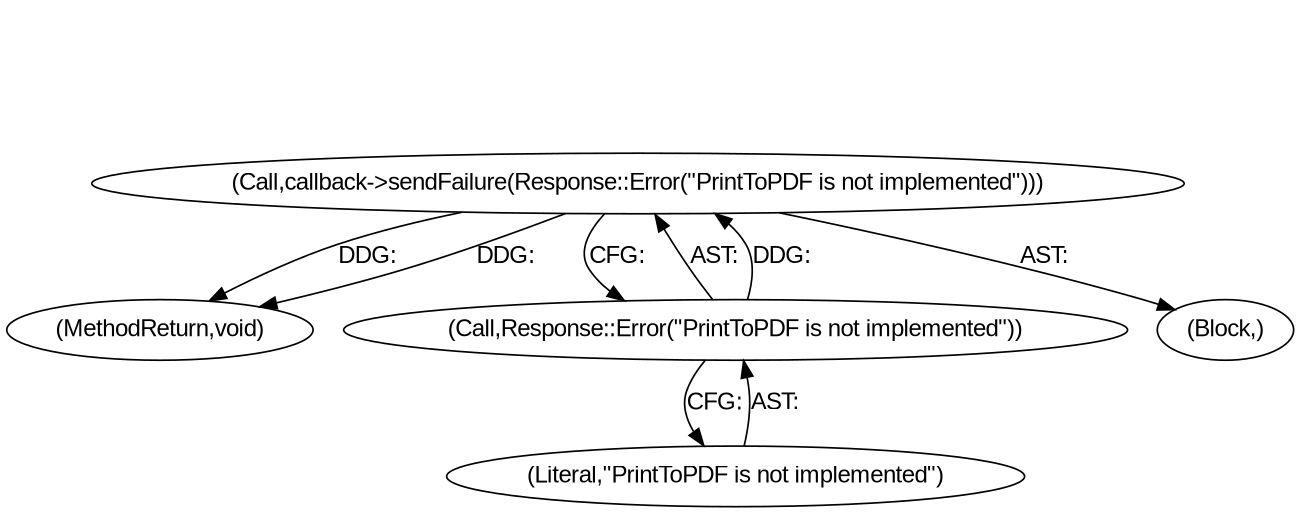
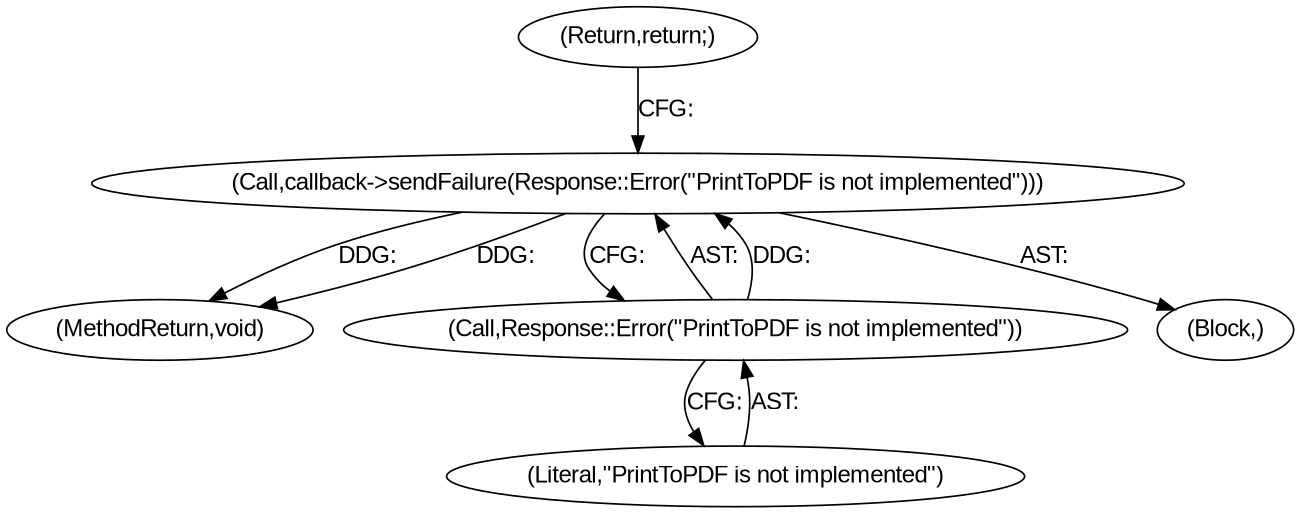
node "(Return,return;)": added
